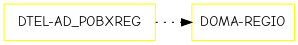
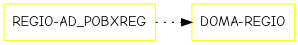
node "DTEL-AD_POBXREG": label "DTEL-AD_POBXREG" -> "REGIO-AD_POBXREG"
